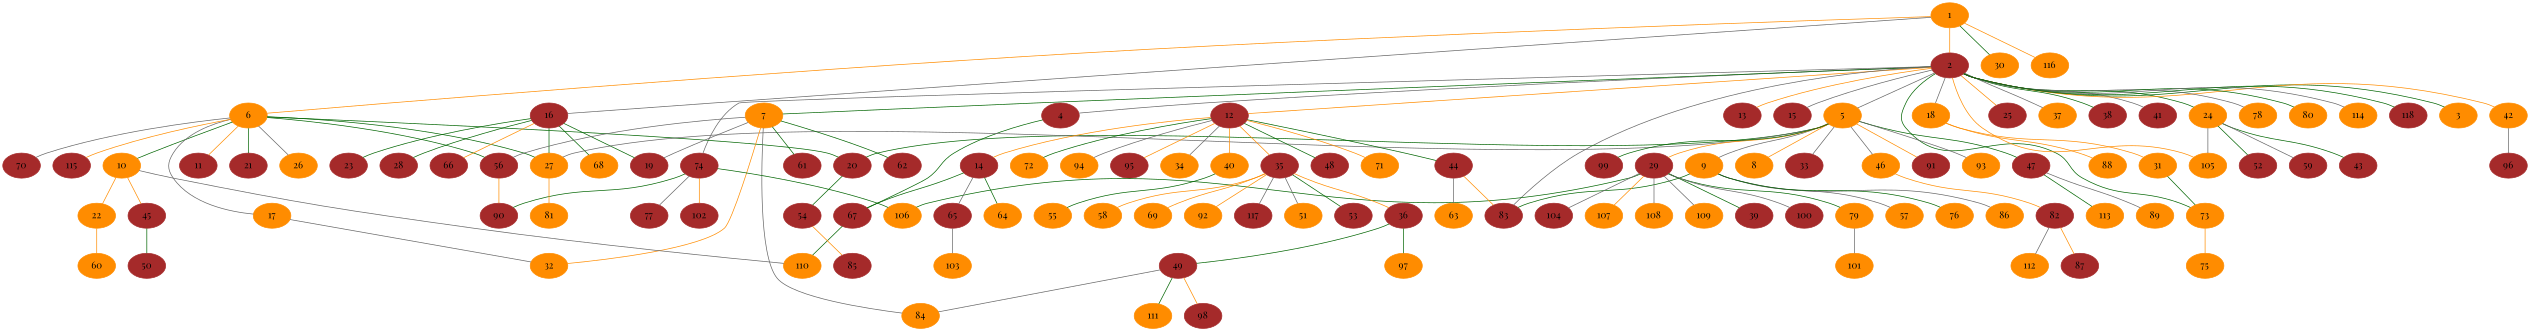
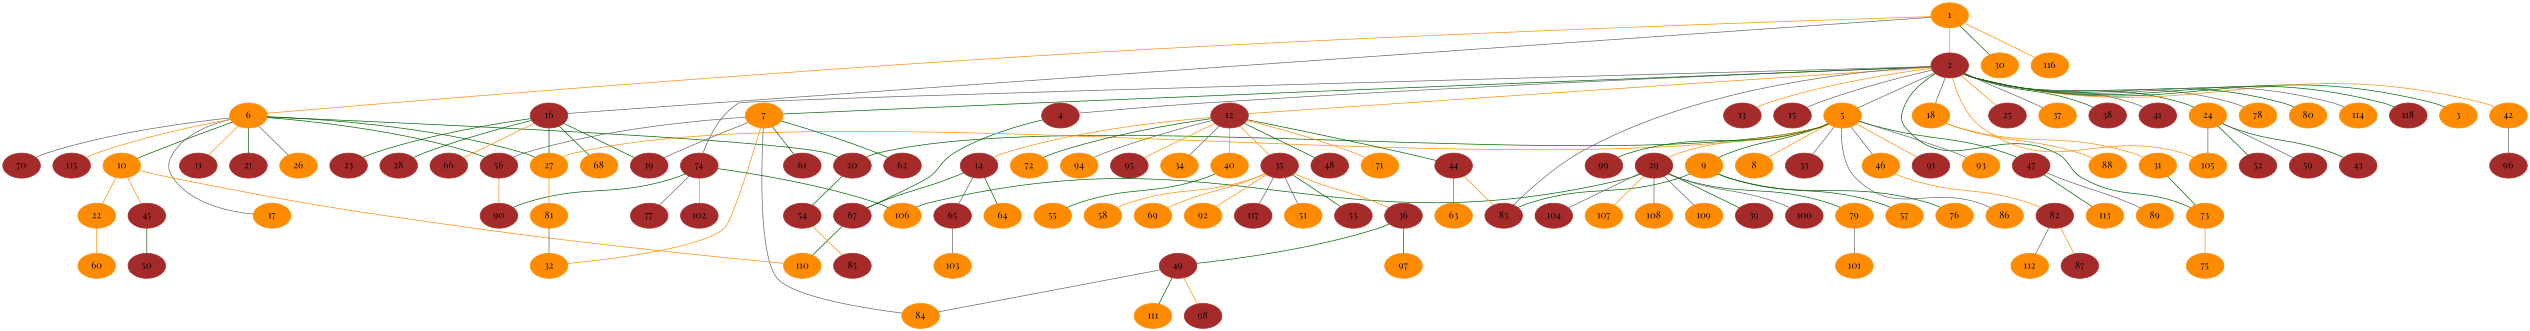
edge "5" -- "9": color gray40 -> darkgreen
edge "5" -- "27": color gray40 -> darkorange
edge "9" -- "86": now "5" -- "86"
edge "9" -- "57": color gray40 -> darkgreen
edge "10" -- "110": color gray40 -> darkorange
edge "17" -- "32": now "81" -- "32"
